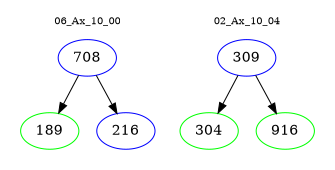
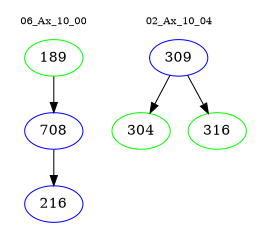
edge "708" -> "189": reversed
node "916": label "916" -> "316"
